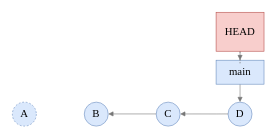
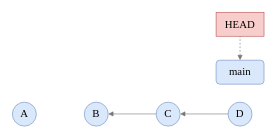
node "HEAD": size 48x39 -> 48x24
node "main": shape rectangle -> rounded rectangle
edge "main" -> "D": removed
node "A": style dashed -> solid
